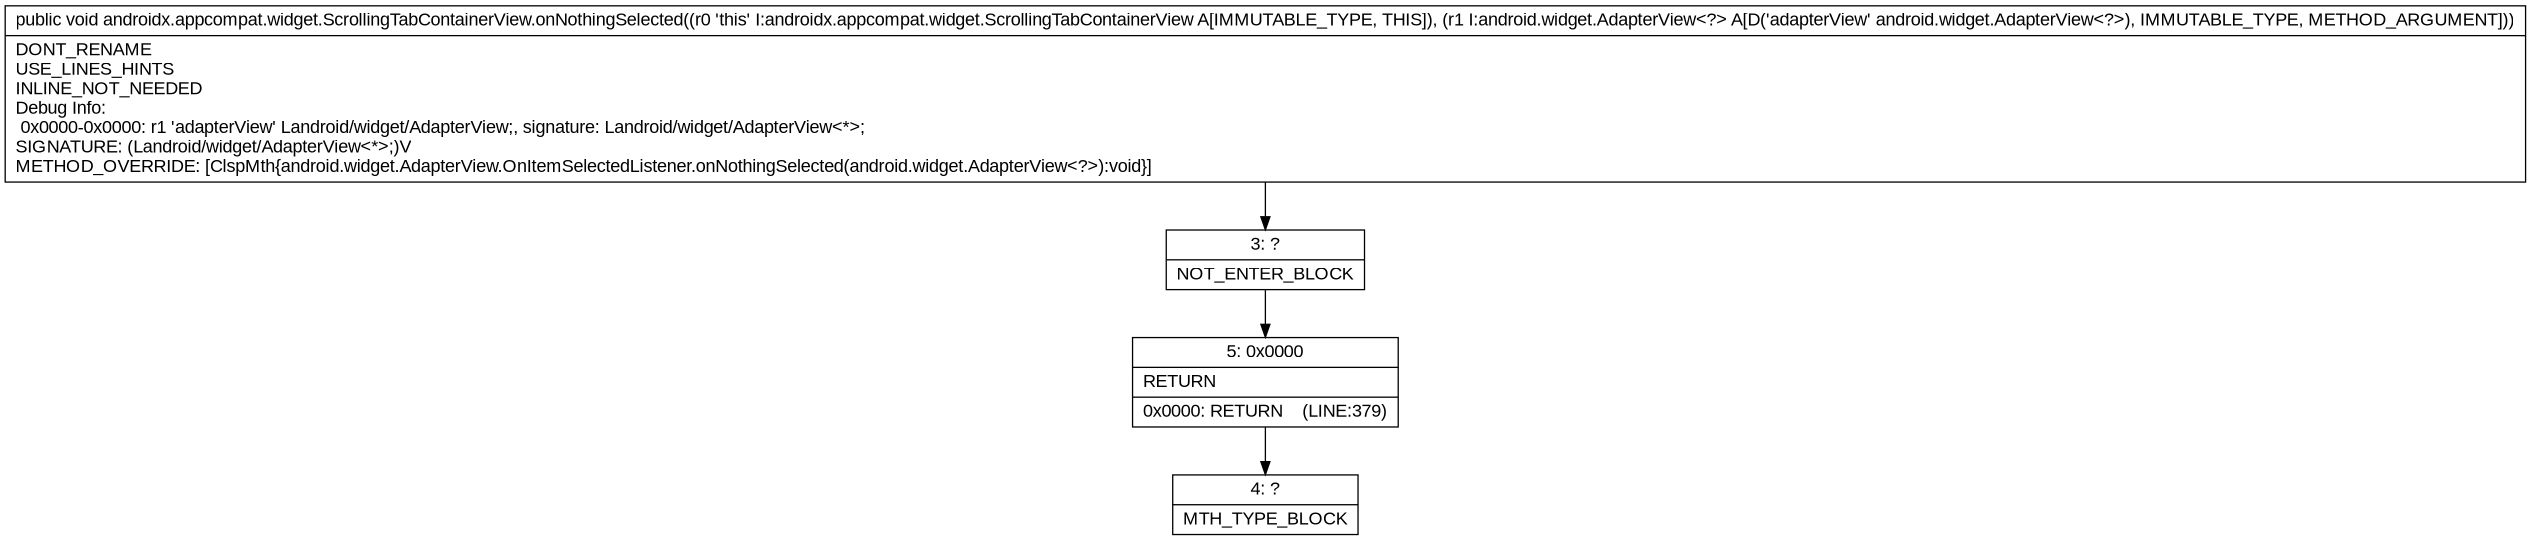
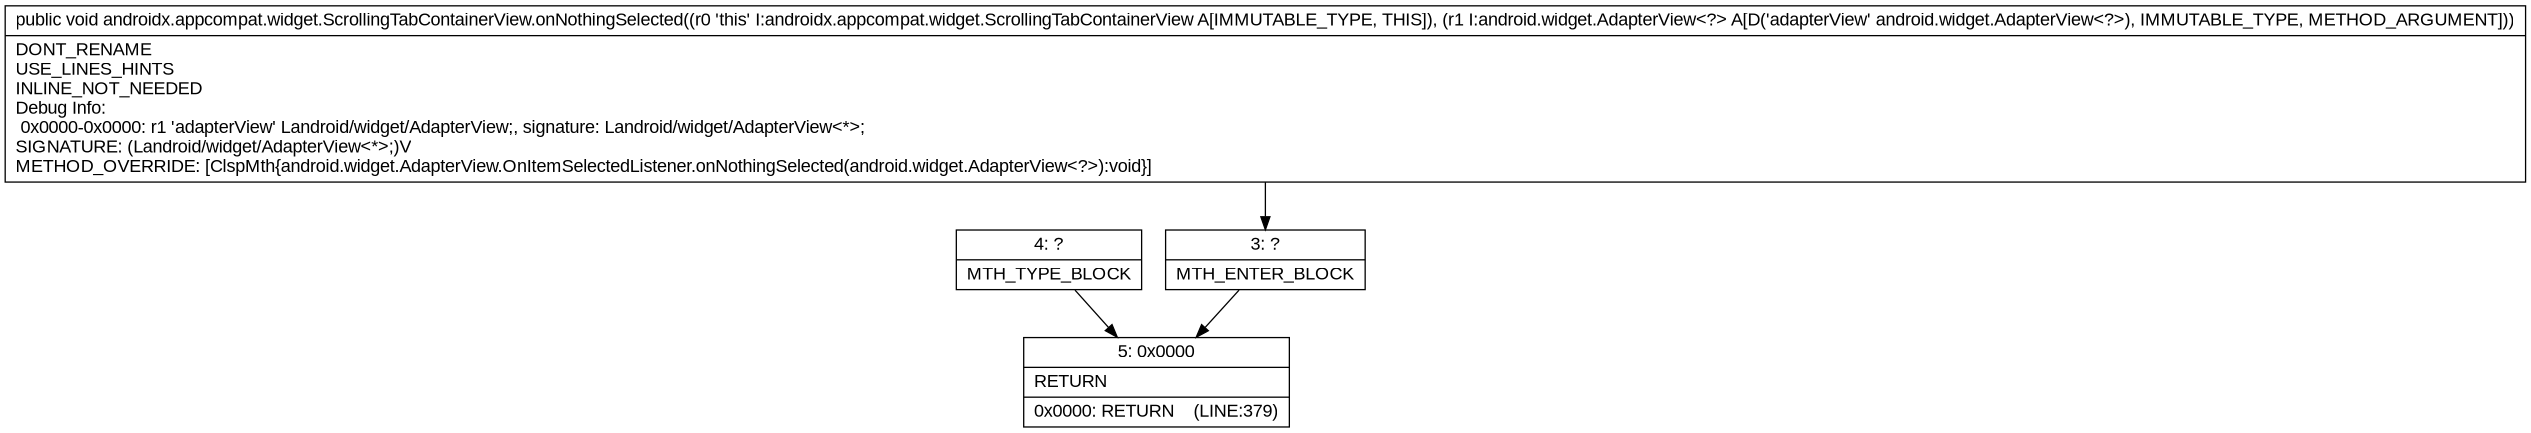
node "3: ?": text "NOT_ENTER_BLOCK" -> "MTH_ENTER_BLOCK"
edge "5: 0x0000" -> "4: ?": reversed
